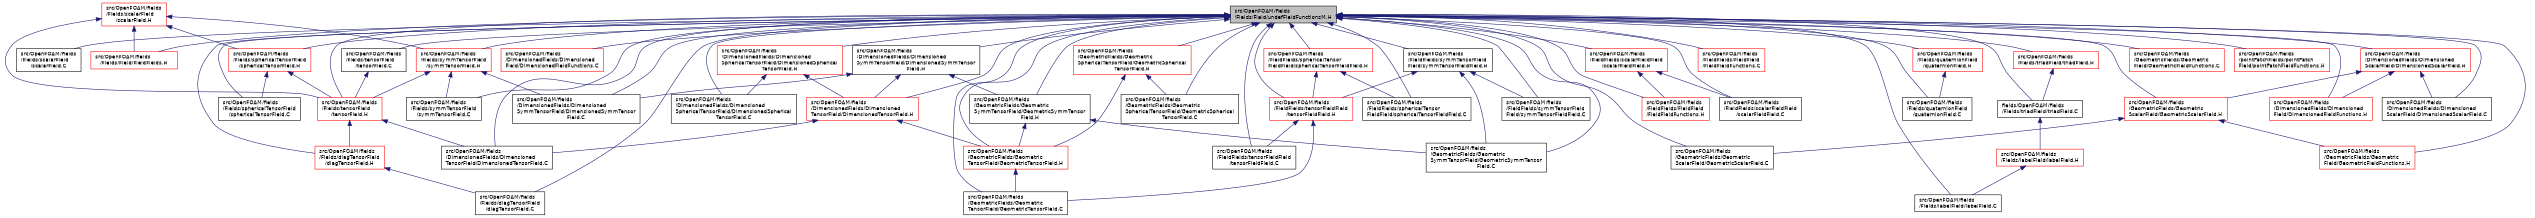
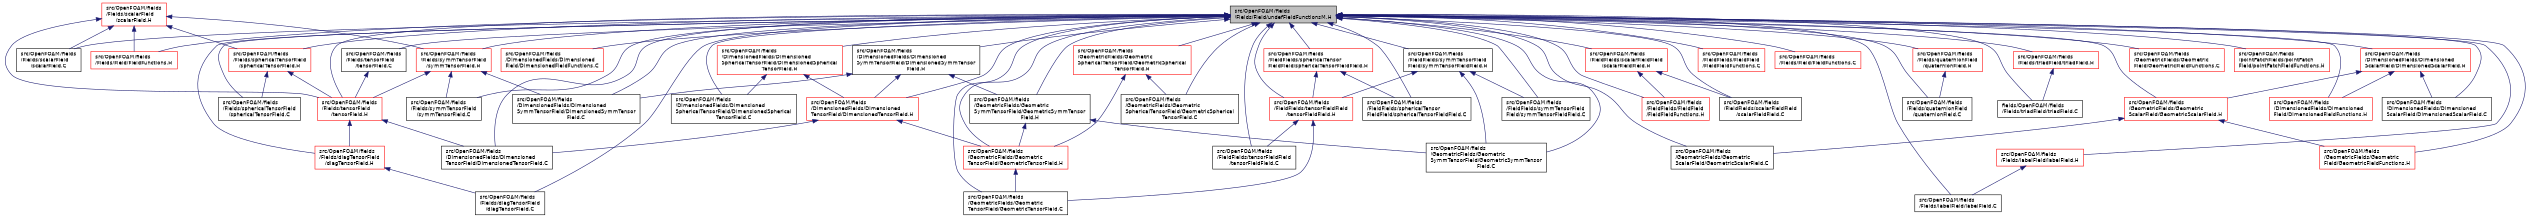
edge "src/OpenFOAM/fields /Fields/scalarField /scalarField.C" -> "src/OpenFOAM/fields /Fields/scalarField /scalarField.H": added
node "src/OpenFOAM/fields /Fields/Field/FieldFields.H": label "src/OpenFOAM/fields /Fields/Field/FieldFields.H" -> "src/OpenFOAM/fields /Fields/Field/FieldFunctions.H"
node "src/OpenFOAM/fields /Fields/Field/FieldFunctions.C": added
edge "src/OpenFOAM/fields /Fields/labelField/labelField.H" -> "fields/OpenFOAM/fields /Fields/triadField/triadField.C": now "src/OpenFOAM/fields /Fields/labelField/labelField.H" -> "src/OpenFOAM/fields /Fields/Field/undefFieldFunctionsM.H"
